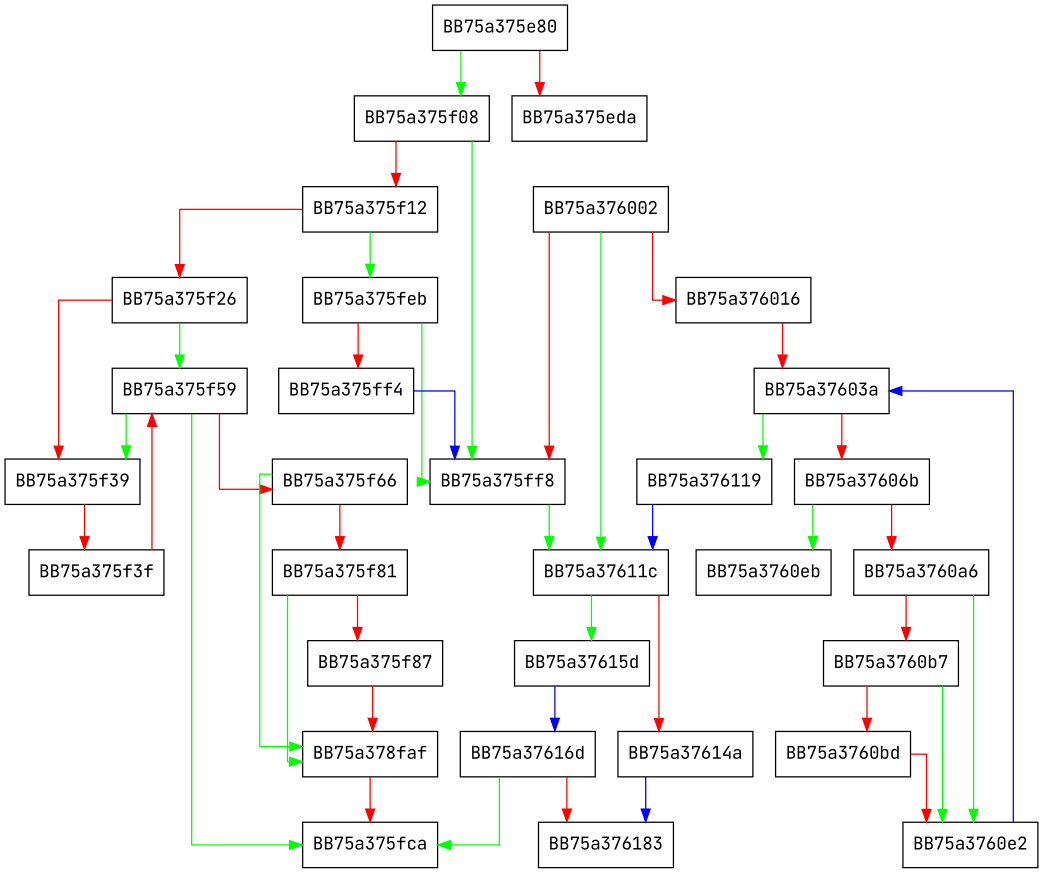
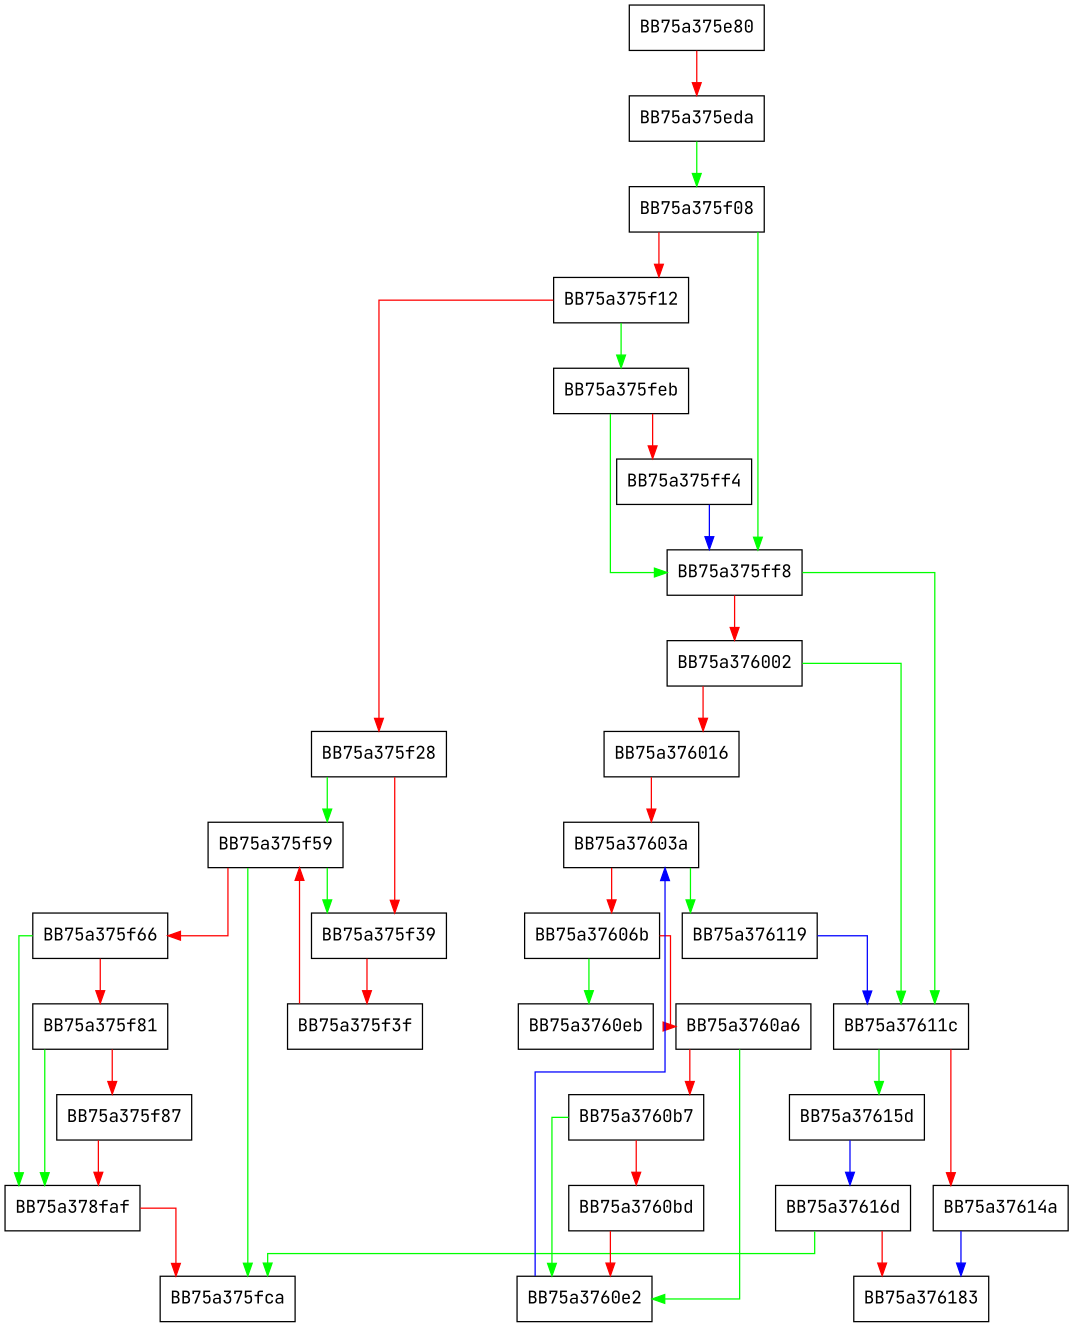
edge "BB75a375e80" -> "BB75a375f08": now "BB75a375eda" -> "BB75a375f08"
node "BB75a375f26": label "BB75a375f26" -> "BB75a375f28"
edge "BB75a376002" -> "BB75a375ff8": reversed
